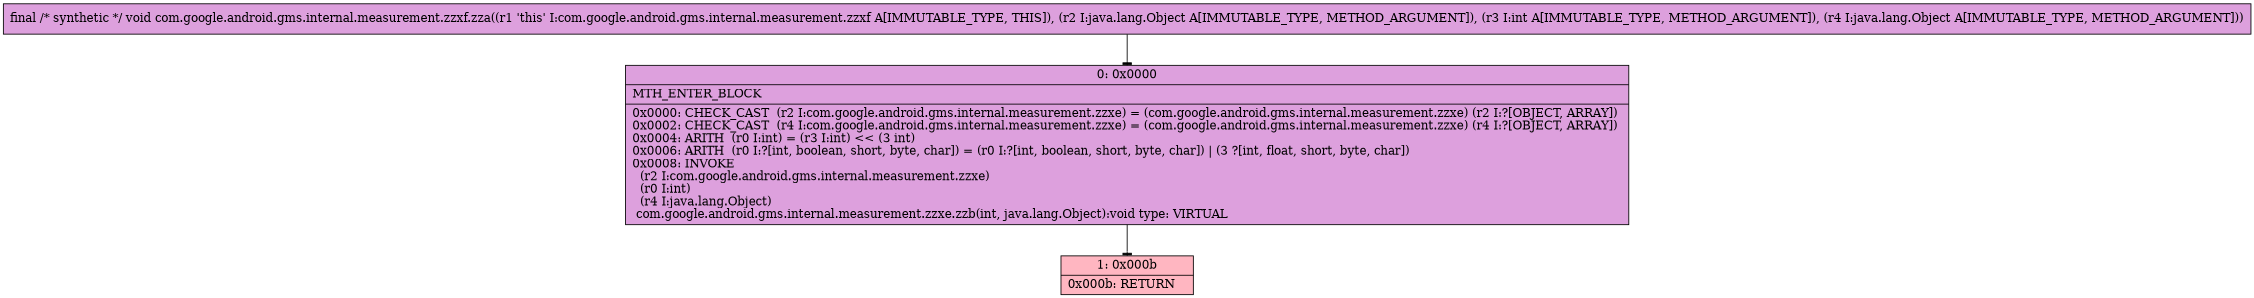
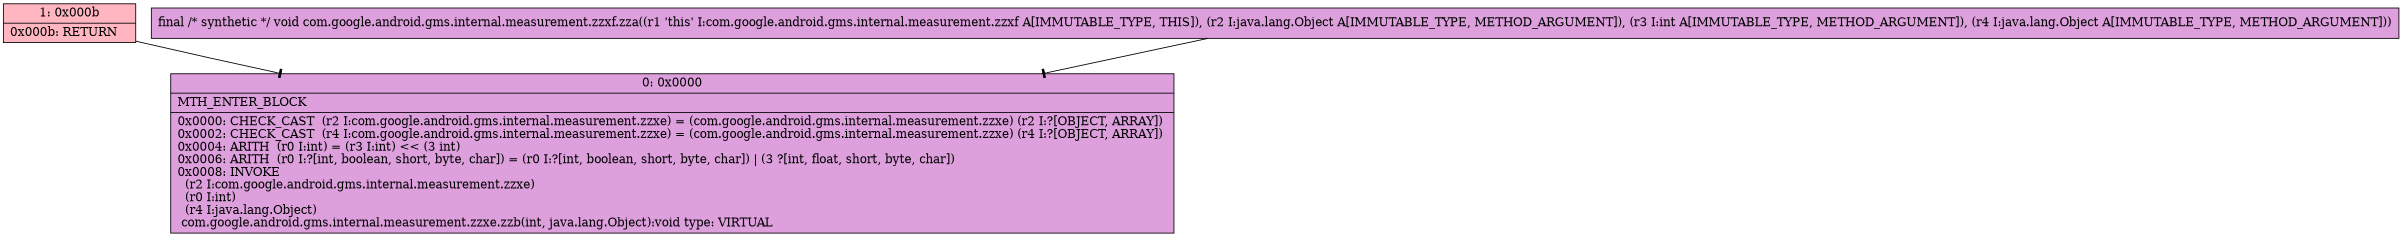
edge "0: 0x0000" -> "1: 0x000b": reversed
